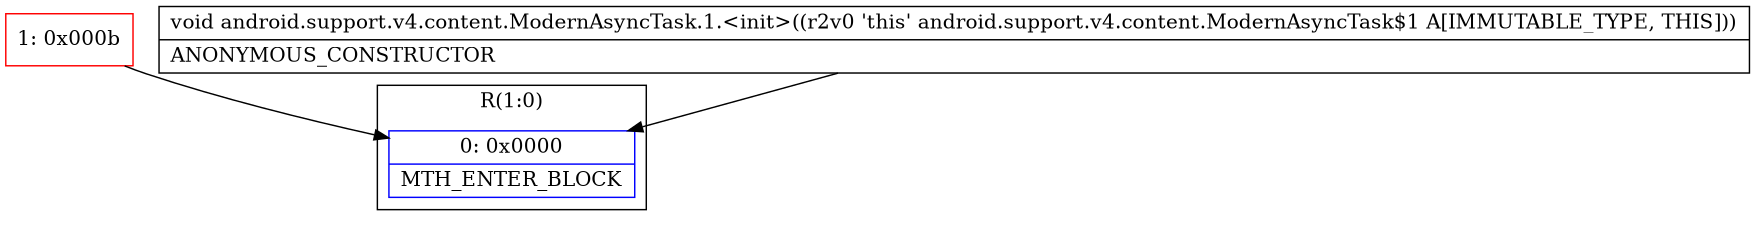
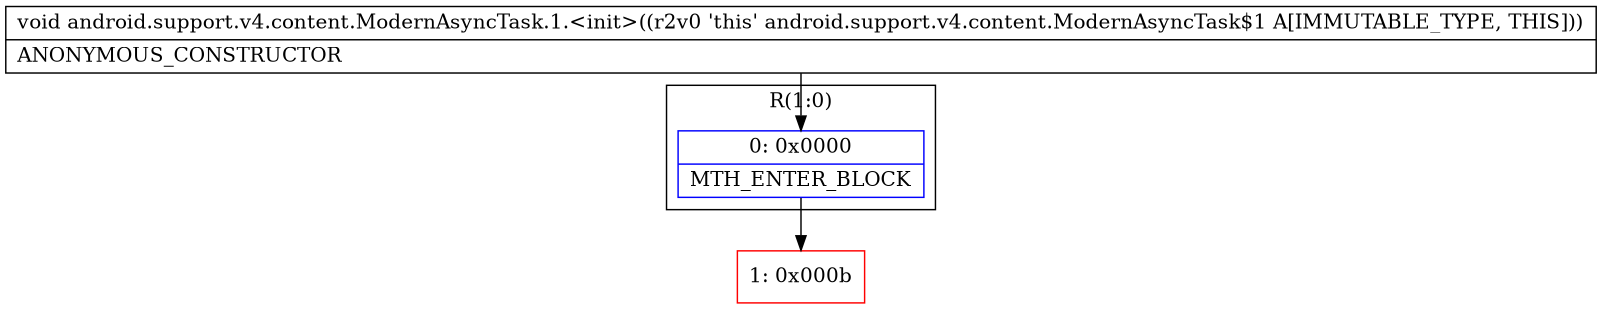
edge "1: 0x000b" -> "0: 0x0000": reversed
